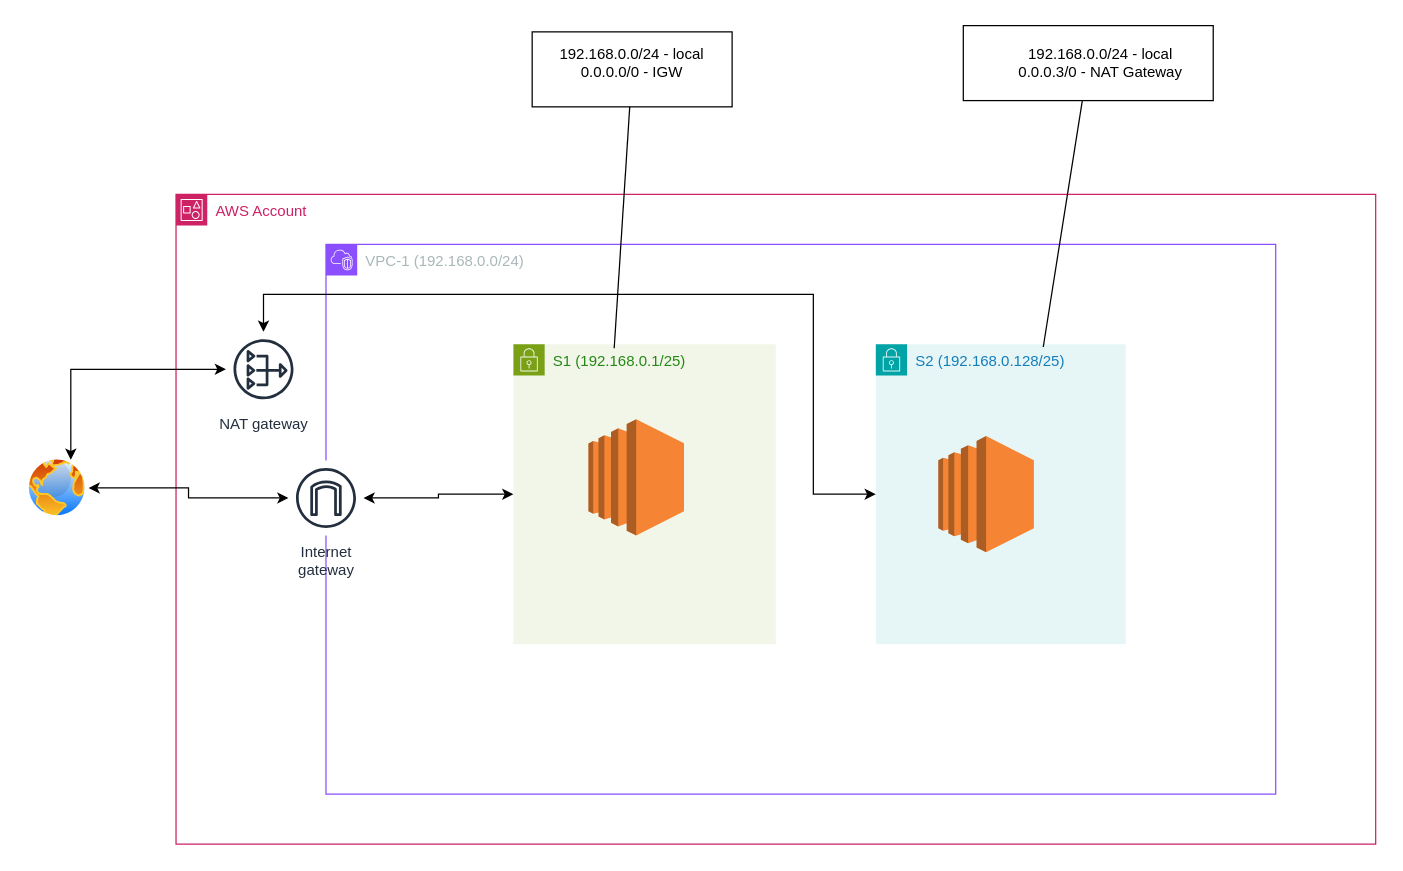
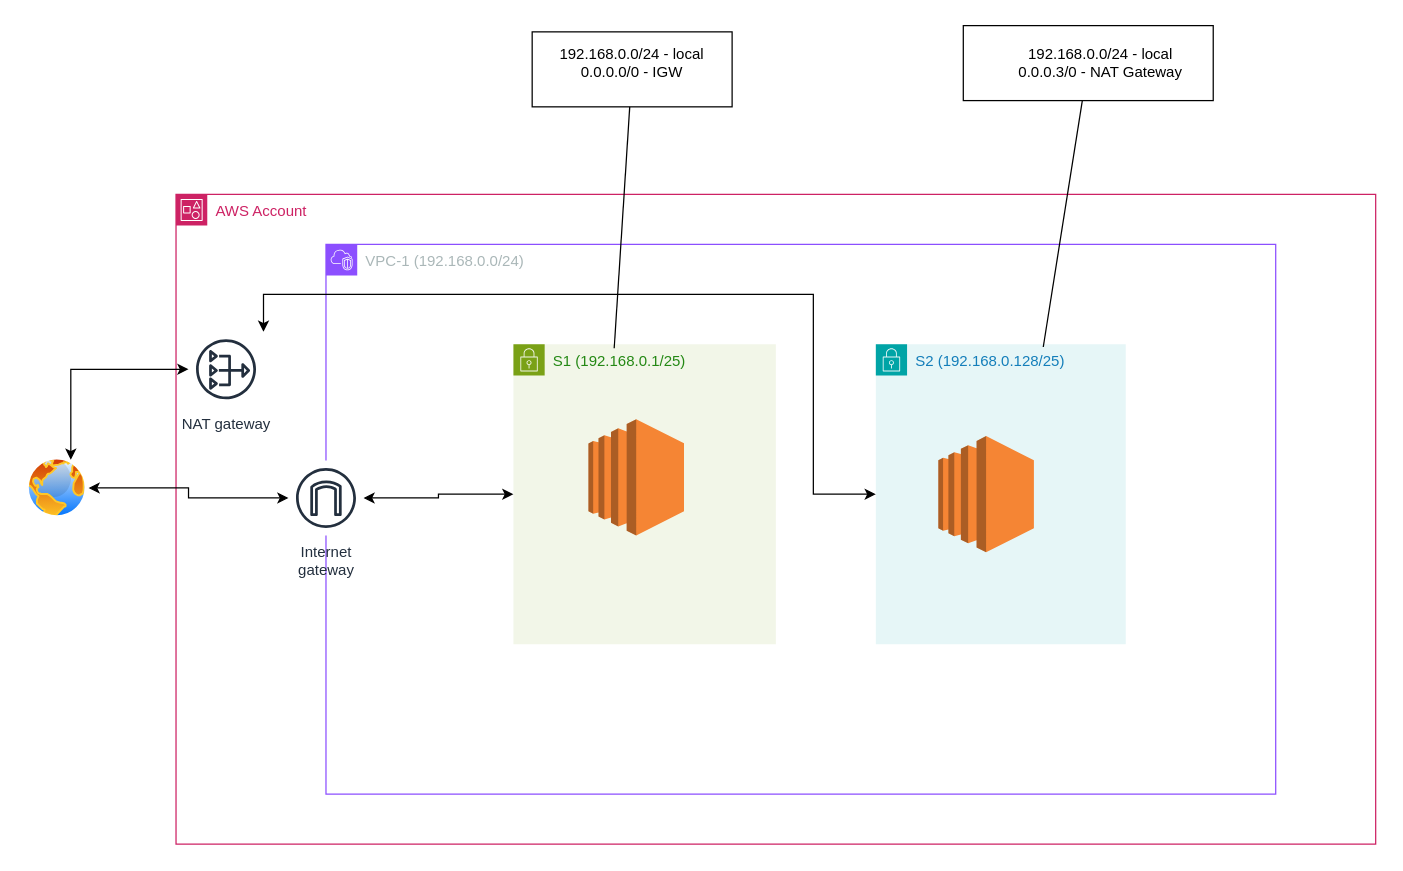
node "NAT gateway": moved (263, 369) -> (226, 369)
